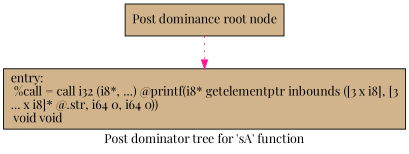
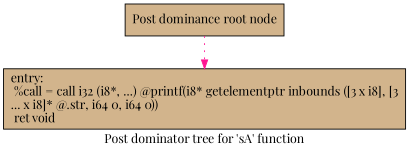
node "entry:": text "void void" -> "ret void"
